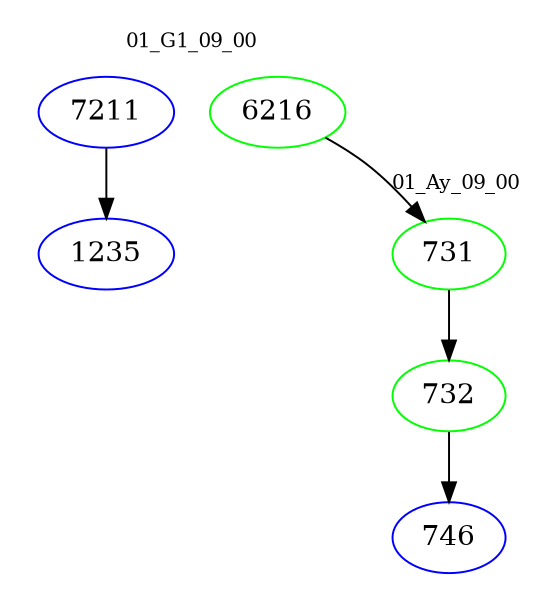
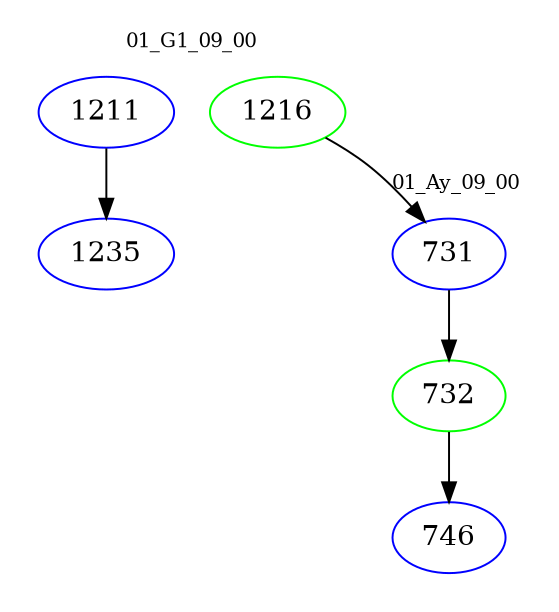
node "7211": label "7211" -> "1211"
node "6216": label "6216" -> "1216"
node "731": color green -> blue
